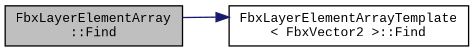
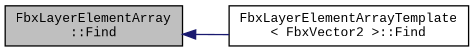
edge "FbxLayerElementArray ::Find" -> "FbxLayerElementArrayTemplate < FbxVector2 >::Find": reversed
